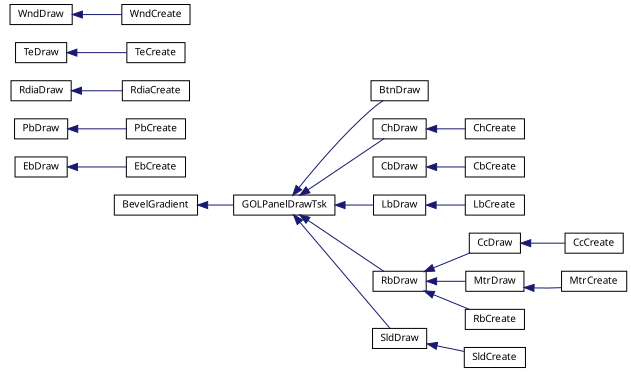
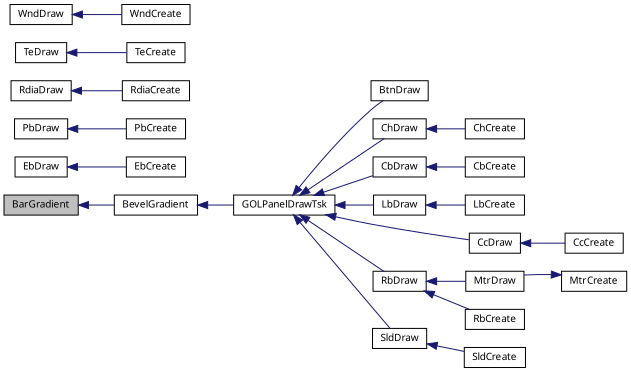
edge "CbDraw" -> "GOLPanelDrawTsk": added
node "BarGradient": added
edge "CcDraw" -> "RbDraw": now "CcDraw" -> "GOLPanelDrawTsk"
edge "MtrCreate" -> "MtrDraw": reversed
